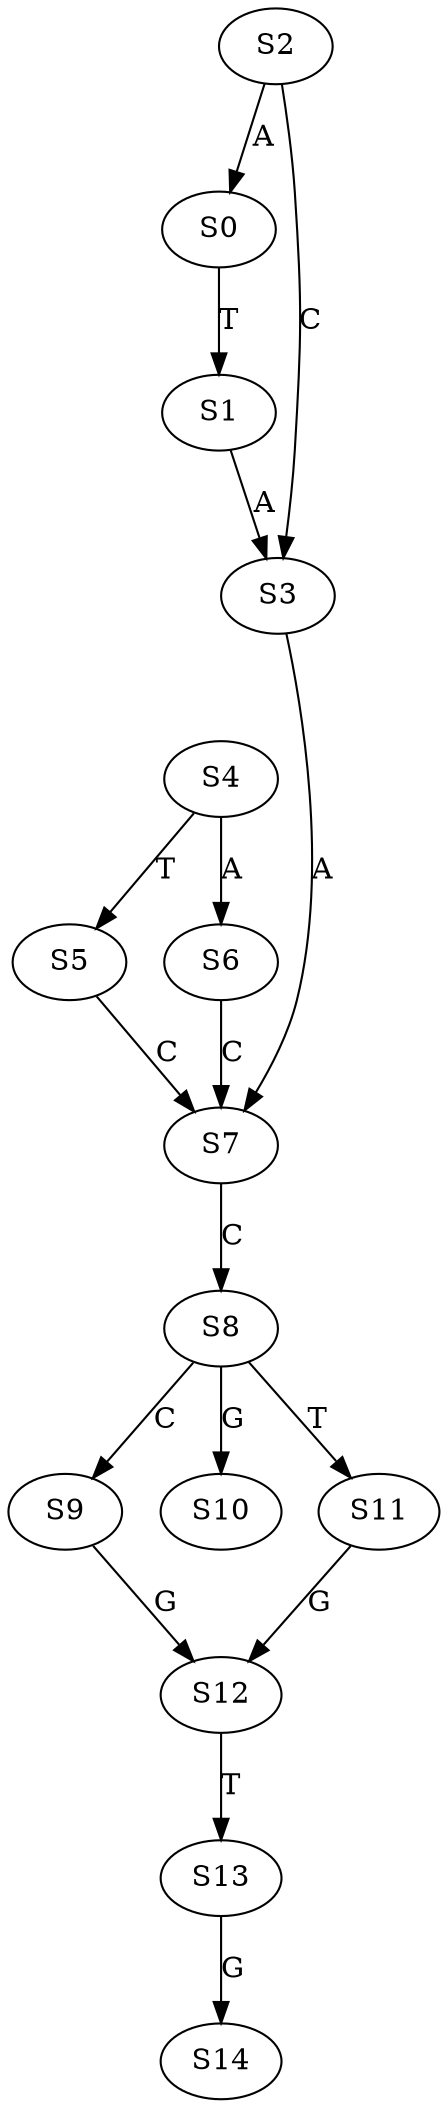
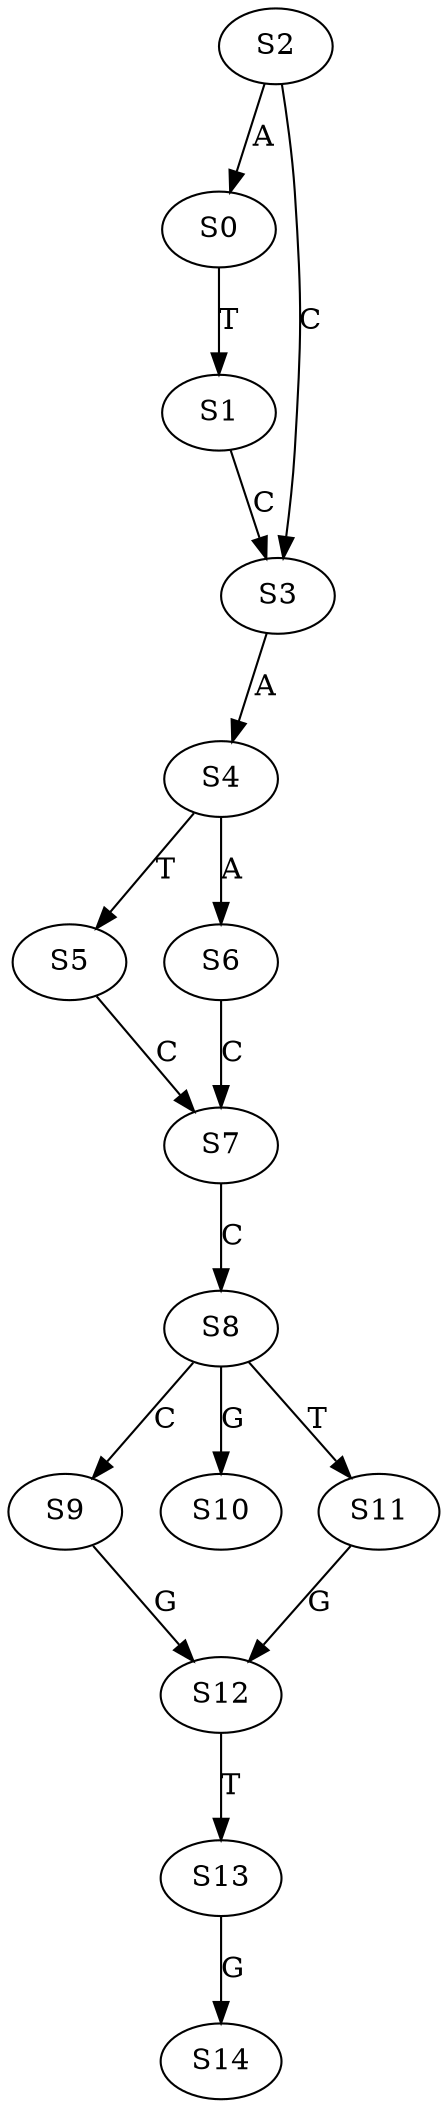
edge "S1" -> "S3": label "A" -> "C"
edge "S3" -> "S7": now "S3" -> "S4"
